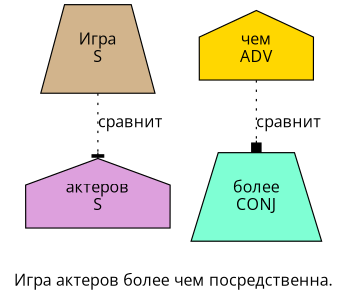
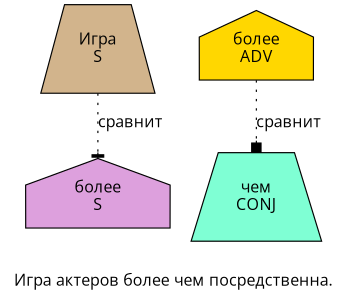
node "чем ADV": label "чем ADV" -> "более ADV"
node "актеров S": label "актеров S" -> "более S"
node "более CONJ": label "более CONJ" -> "чем CONJ"
